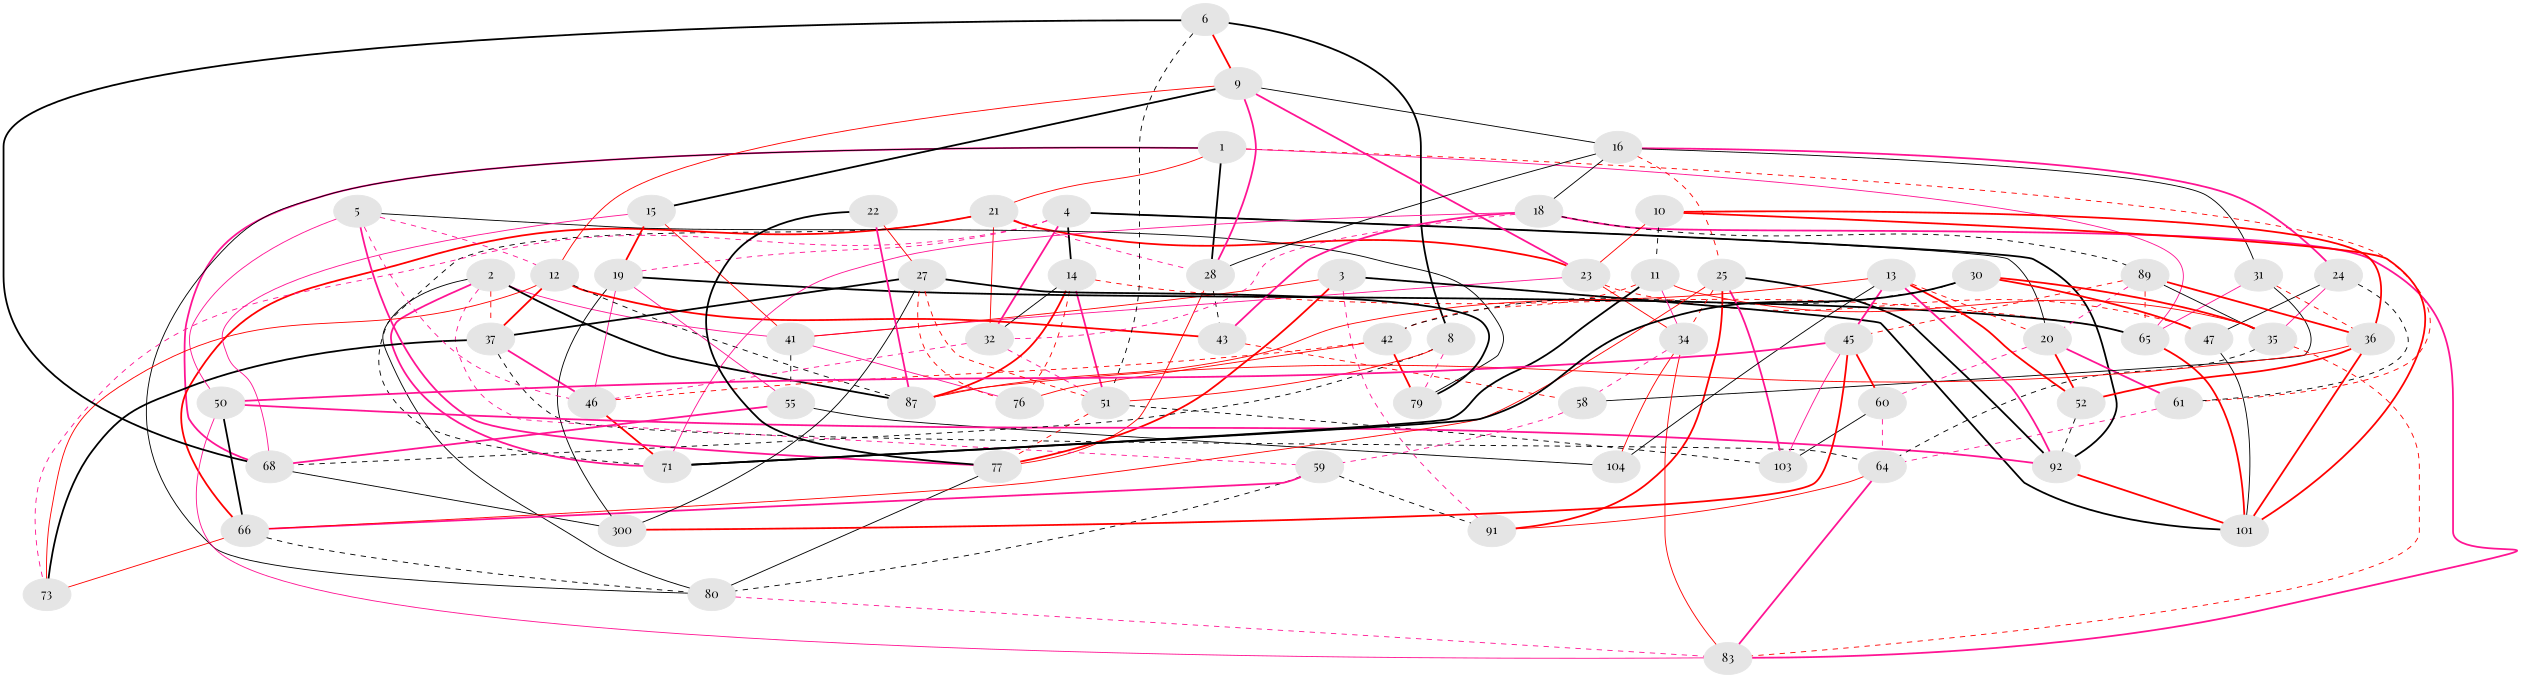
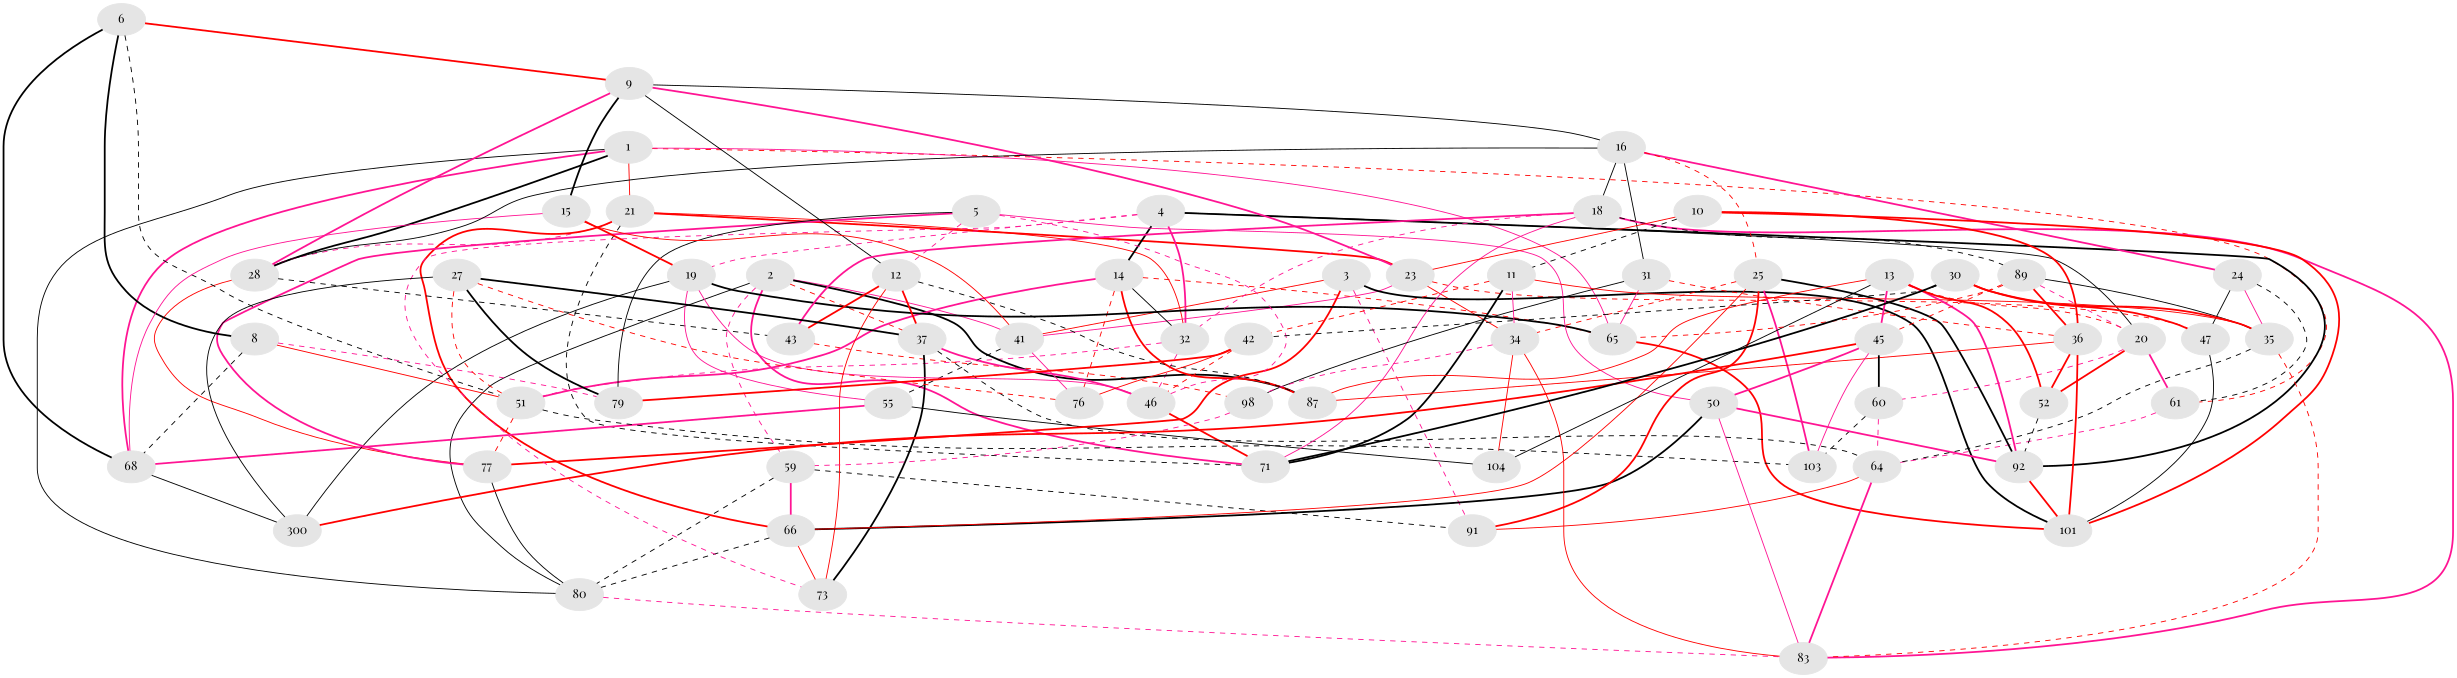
edge "9" -- "12": color red -> black
node "22": removed
edge "45" -- "60": color red -> black
node "58": label "58" -> "98"
edge "60" -- "103": style solid -> dashed
